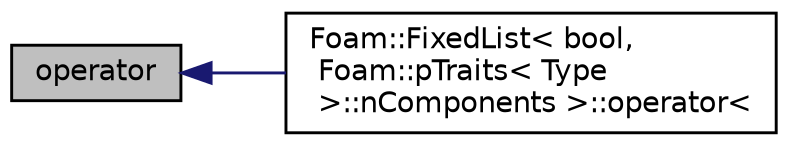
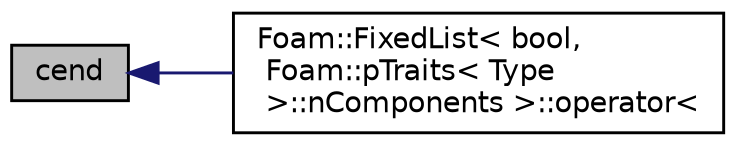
node "operator": label "operator" -> "cend"
